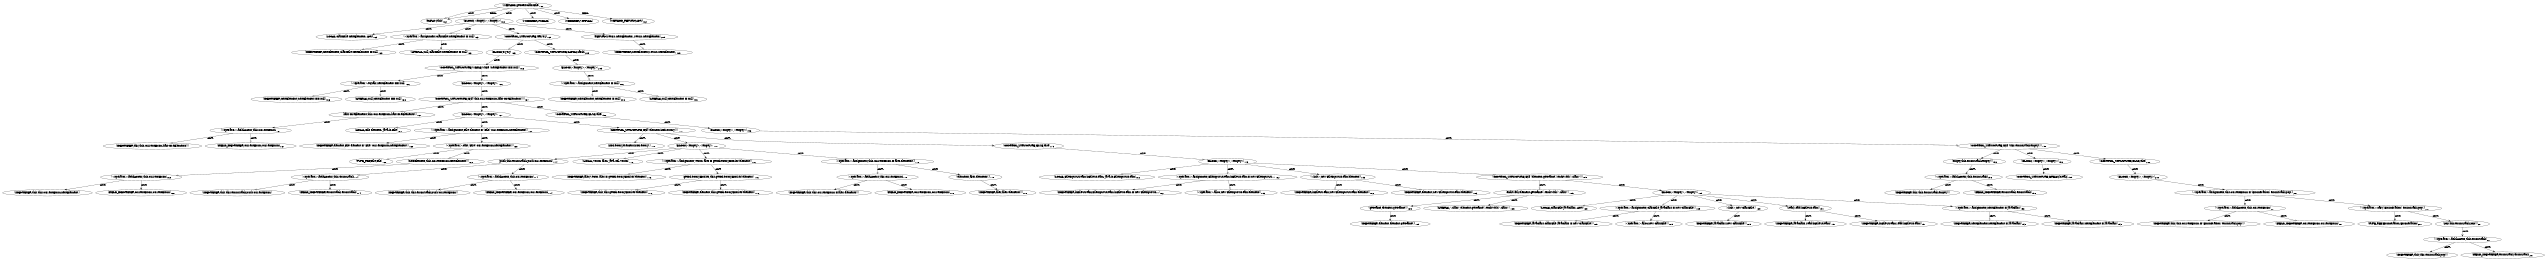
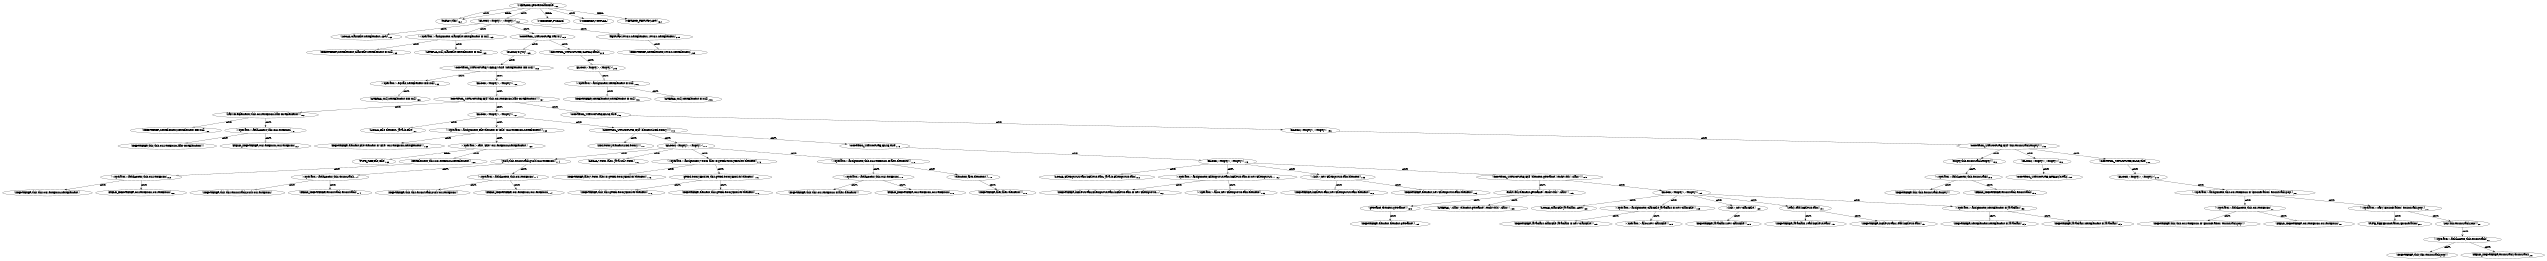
edge "(METHOD,getNextClassFile)" -> "(MODIFIER,PUBLIC)": label "AST: " -> "DDG: "
edge "(<operator>.equals,nextElement == null)" -> "(IDENTIFIER,nextElement,nextElement == null)": now "(hasMoreElements,this.currentEnum.hasMoreElements())" -> "(IDENTIFIER,nextElement,nextElement == null)"
node "(CONTROL_STRUCTURE,IF,if (element.isDirectory()))": text "170" -> "173"
edge "(<operator>.cast,(File) currentEnum.nextElement())" -> "(TYPE_REF,File,File)": label "AST: " -> "DDG: "
